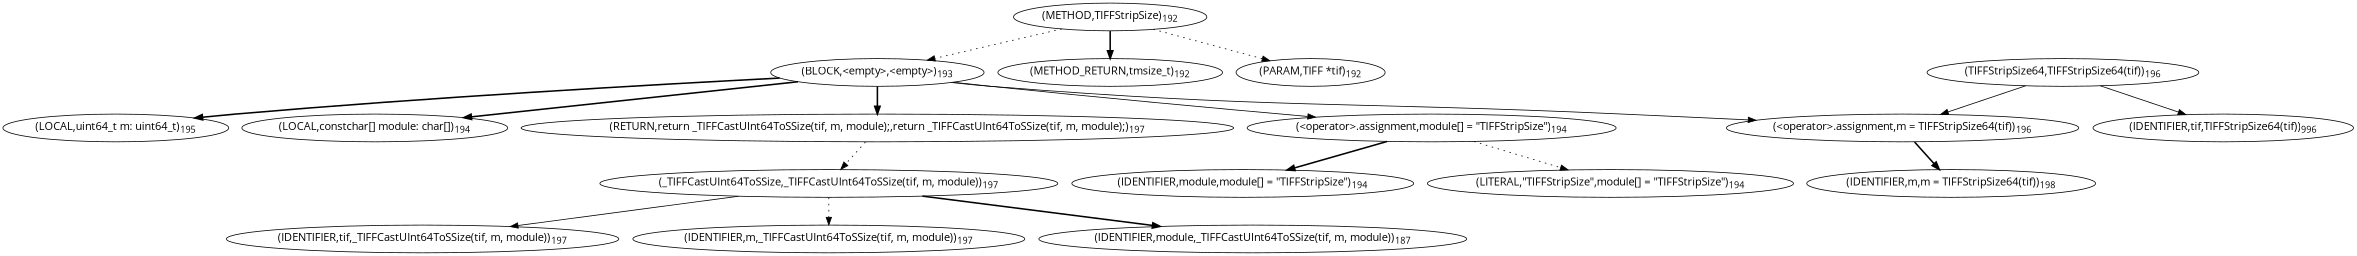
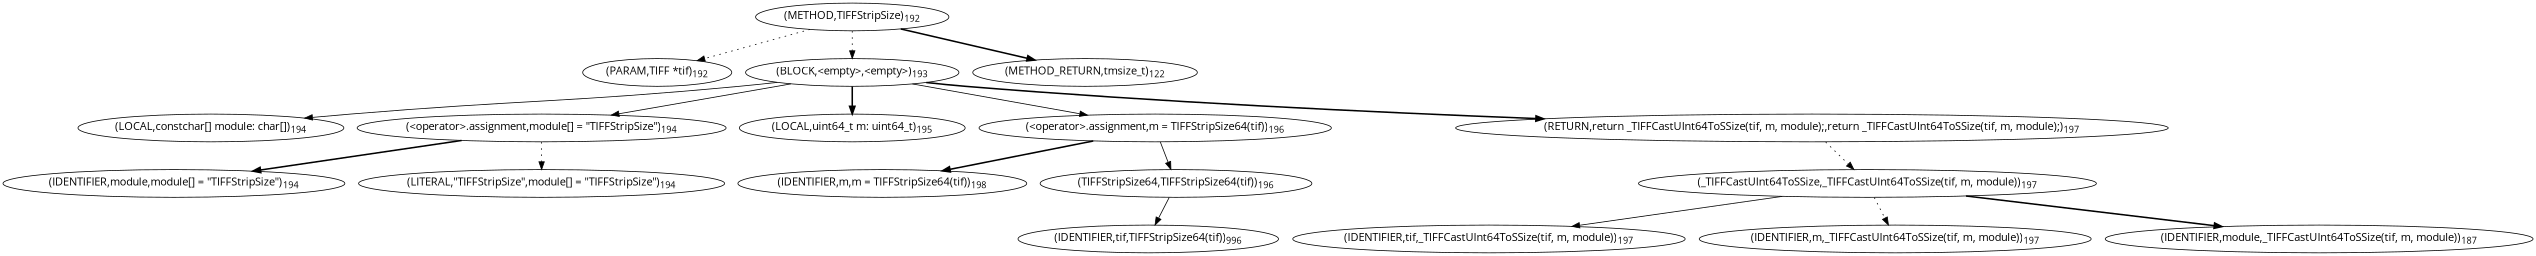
node "(METHOD_RETURN,tmsize_t)": text "192" -> "122"
edge "(BLOCK,<empty>,<empty>)" -> "(LOCAL,constchar[] module: char[])": style bold -> solid
edge "(TIFFStripSize64,TIFFStripSize64(tif))" -> "(<operator>.assignment,m = TIFFStripSize64(tif))": reversed
